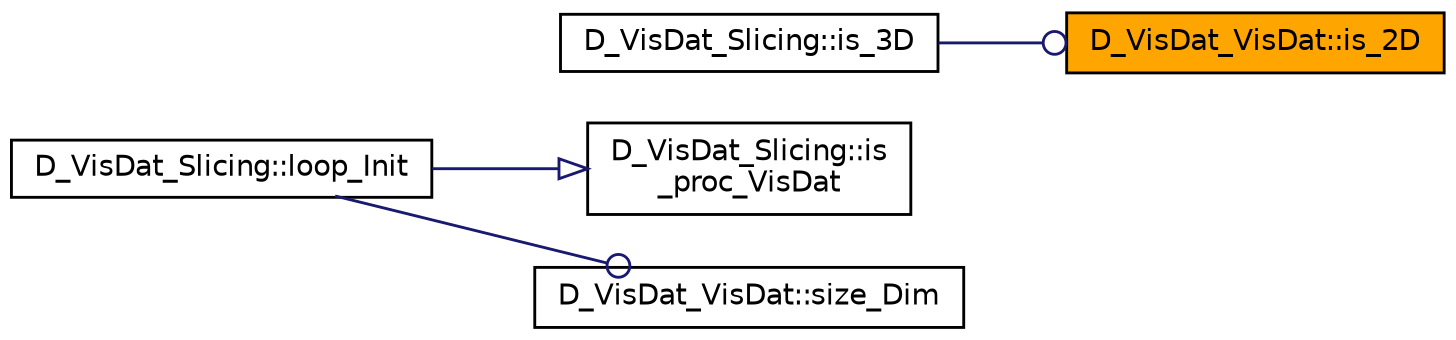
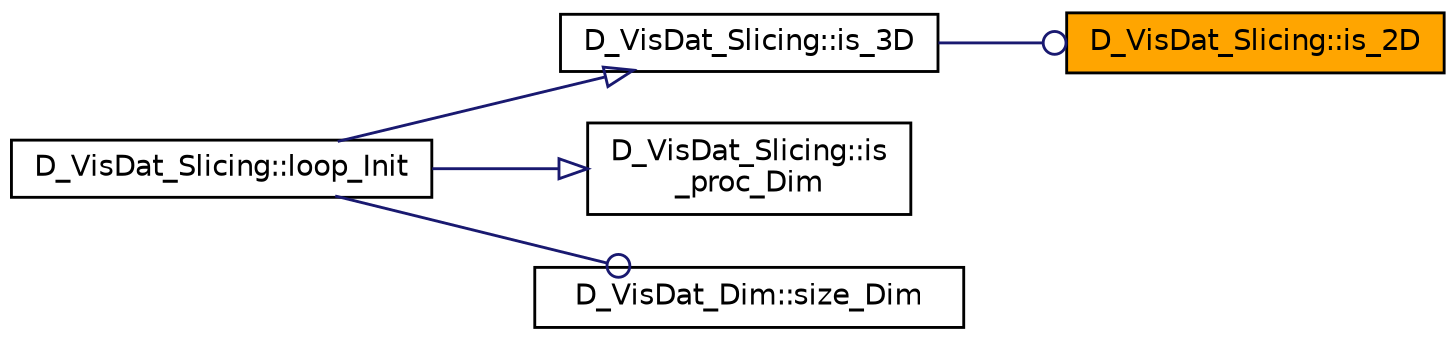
node "D_VisDat_VisDat::is_2D": label "D_VisDat_VisDat::is_2D" -> "D_VisDat_Slicing::is_2D"
edge "D_VisDat_Slicing::loop_Init" -> "D_VisDat_Slicing::is_3D": added
node "D_VisDat_Slicing::is _proc_VisDat": label "D_VisDat_Slicing::is _proc_VisDat" -> "D_VisDat_Slicing::is _proc_Dim"
node "D_VisDat_VisDat::size_Dim": label "D_VisDat_VisDat::size_Dim" -> "D_VisDat_Dim::size_Dim"
